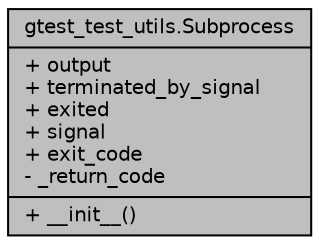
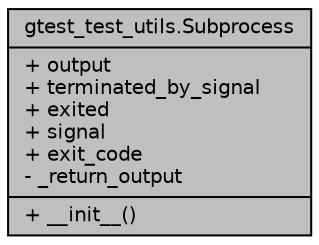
node "gtest_test_utils.Subprocess": text "- _return_code" -> "- _return_output"
